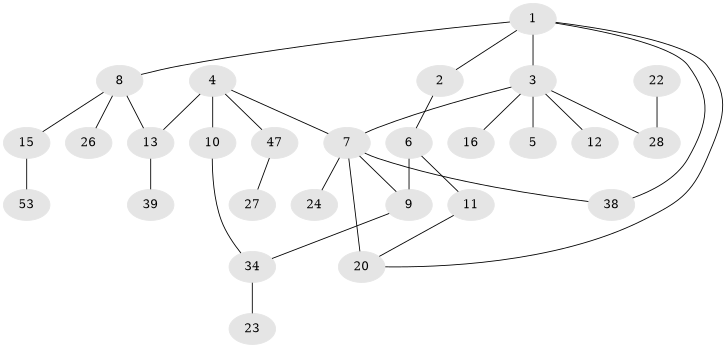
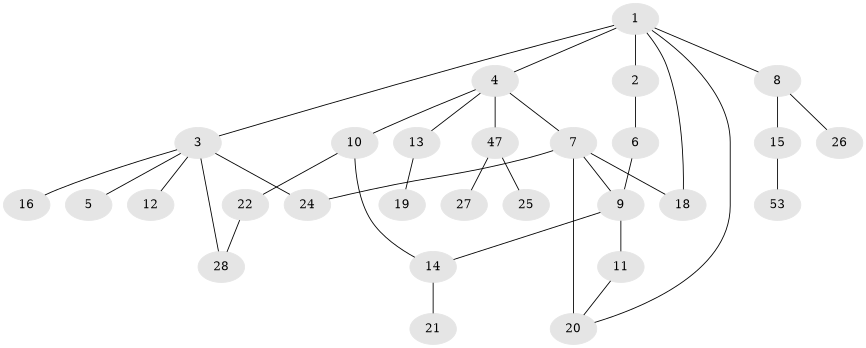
edge "1" -- "4": added
edge "3" -- "7": now "3" -- "24"
edge "8" -- "13": removed
edge "6" -- "11": now "9" -- "11"
edge "10" -- "22": added
node "39": label "39" -> "19"
node "25": added
node "38": label "38" -> "18"
node "34": label "34" -> "14"
node "23": label "23" -> "21"
